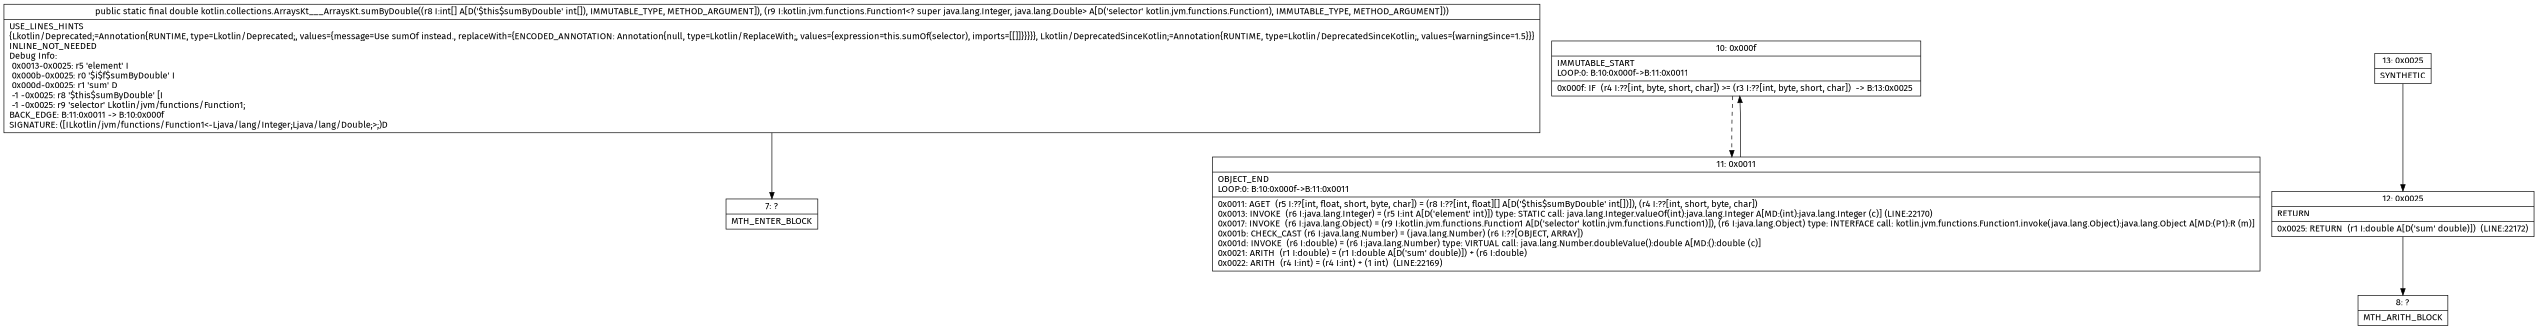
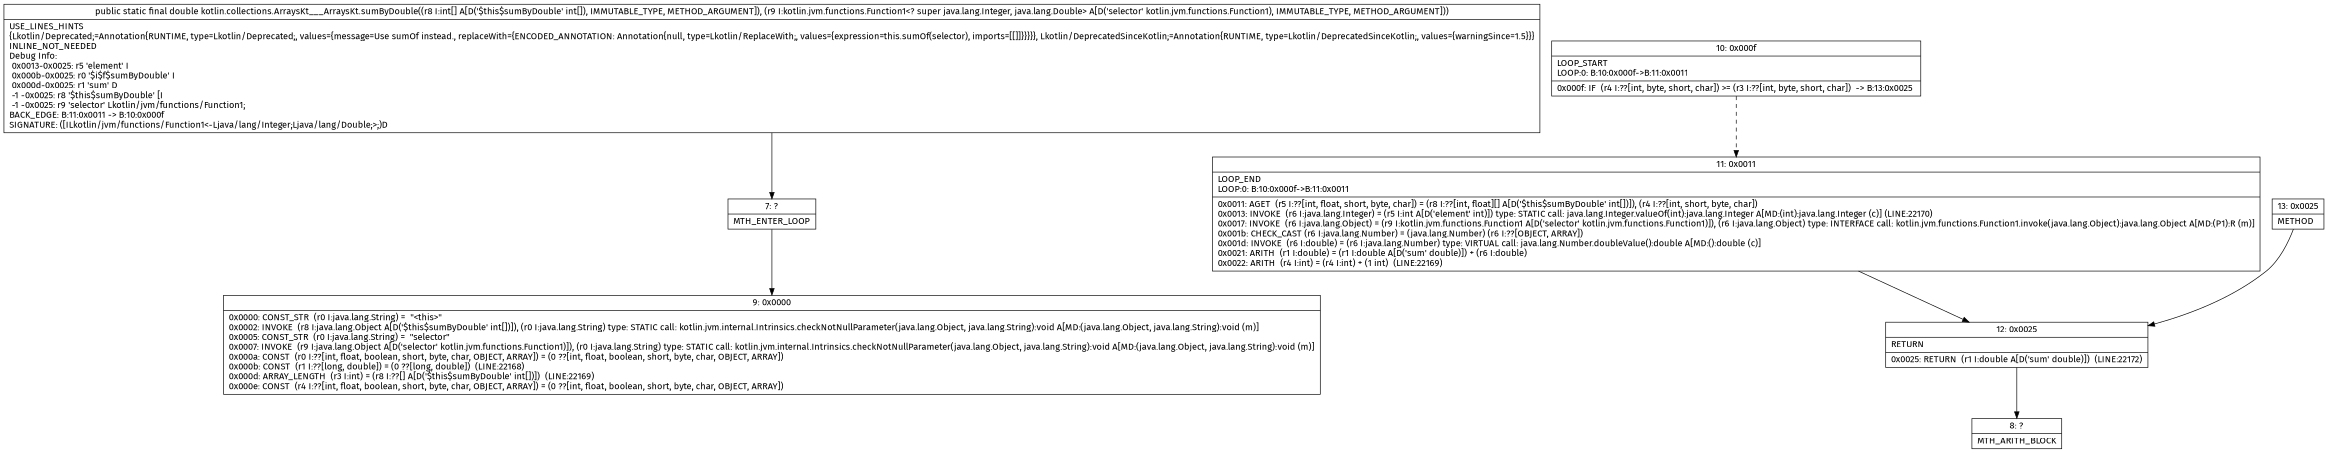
node "10: 0x000f": text "IMMUTABLE_START" -> "LOOP_START"
node "13: 0x0025": text "SYNTHETIC" -> "METHOD"
edge "11: 0x0011" -> "10: 0x000f": now "11: 0x0011" -> "12: 0x0025"
node "11: 0x0011": text "OBJECT_END" -> "LOOP_END"
node "7: ?": text "MTH_ENTER_BLOCK" -> "MTH_ENTER_LOOP"
node "9: 0x0000": added
